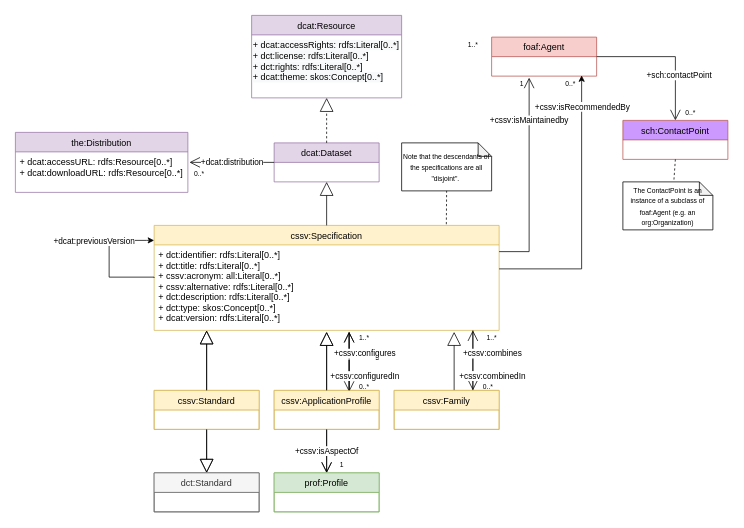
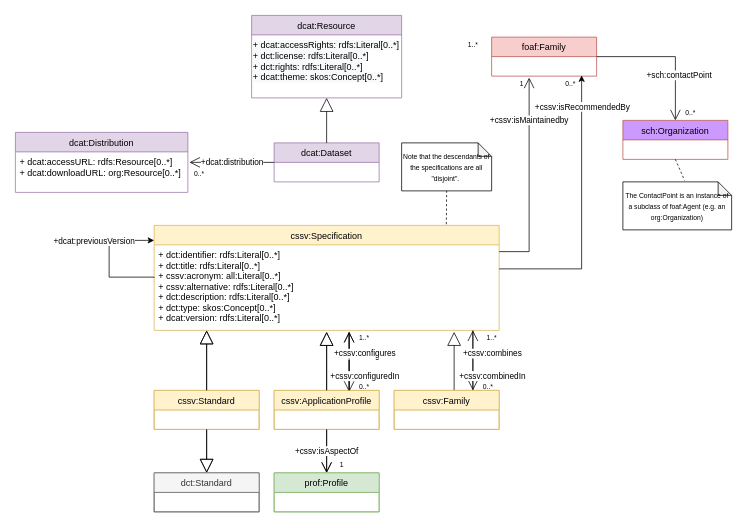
node "foaf:Agent": label "foaf:Agent" -> "foaf:Family"
edge "dcat:Dataset" -> "dcat:Resource": style dashed -> solid
node "sch:ContactPoint": label "sch:ContactPoint" -> "sch:Organization"
node "the:Distribution": label "the:Distribution" -> "dcat:Distribution"
node "+ dcat:accessURL: rdfs:Resource[0..*] + dcat:downloadURL: rdfs:Resource[0..*]": label "+ dcat:accessURL: rdfs:Resource[0..*] + dcat:downloadURL: rdfs:Resource[0..*]" -> "+ dcat:accessURL: rdfs:Resource[0..*] + dcat:downloadURL: org:Resource[0..*]"
node "The ContactPoint is an instance of a subclass of foaf:Agent (e.g. an org:Organization)": size 90x48 -> 109x48
edge "cssv:Specification" -> "dcat:Dataset": removed
